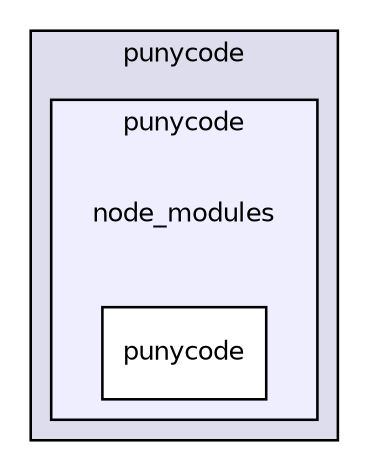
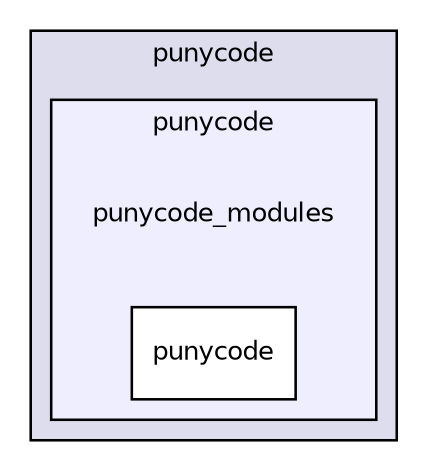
node "node_modules": label "node_modules" -> "punycode_modules"
